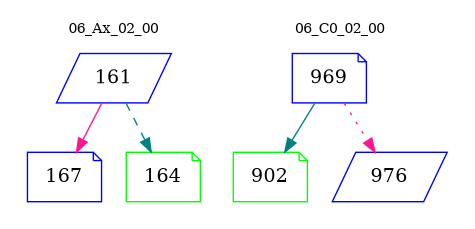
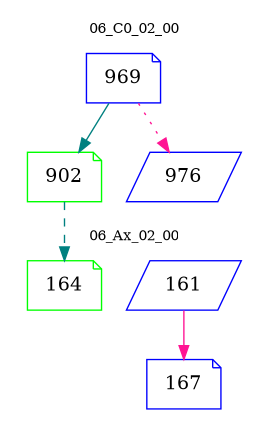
edge "161" -> "164": now "902" -> "164"
